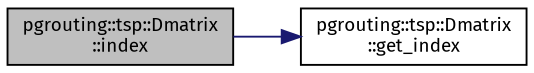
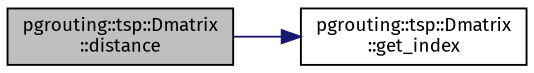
node "pgrouting::tsp::Dmatrix ::index": label "pgrouting::tsp::Dmatrix ::index" -> "pgrouting::tsp::Dmatrix ::distance"
